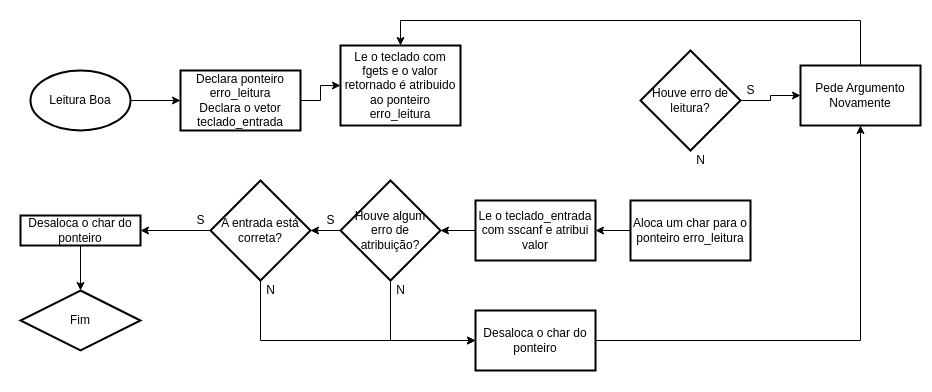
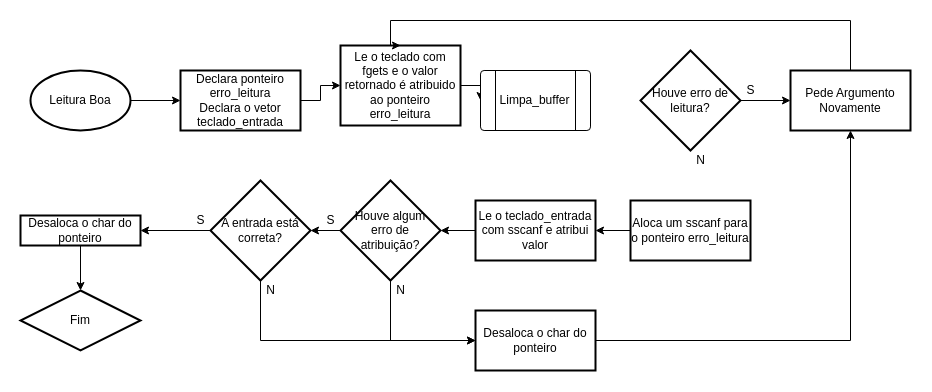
edge "Le o teclado com fgets e o valor retornado é atribuido ao ponteiro erro_leitura" -> "Limpa_buffer": added
node "Pede Argumento Novamente": moved (861, 96) -> (851, 101)
node "Limpa_buffer": added
node "Aloca um char para o ponteiro erro_leitura": label "Aloca um char para o ponteiro erro_leitura" -> "Aloca um sscanf para o ponteiro erro_leitura"
